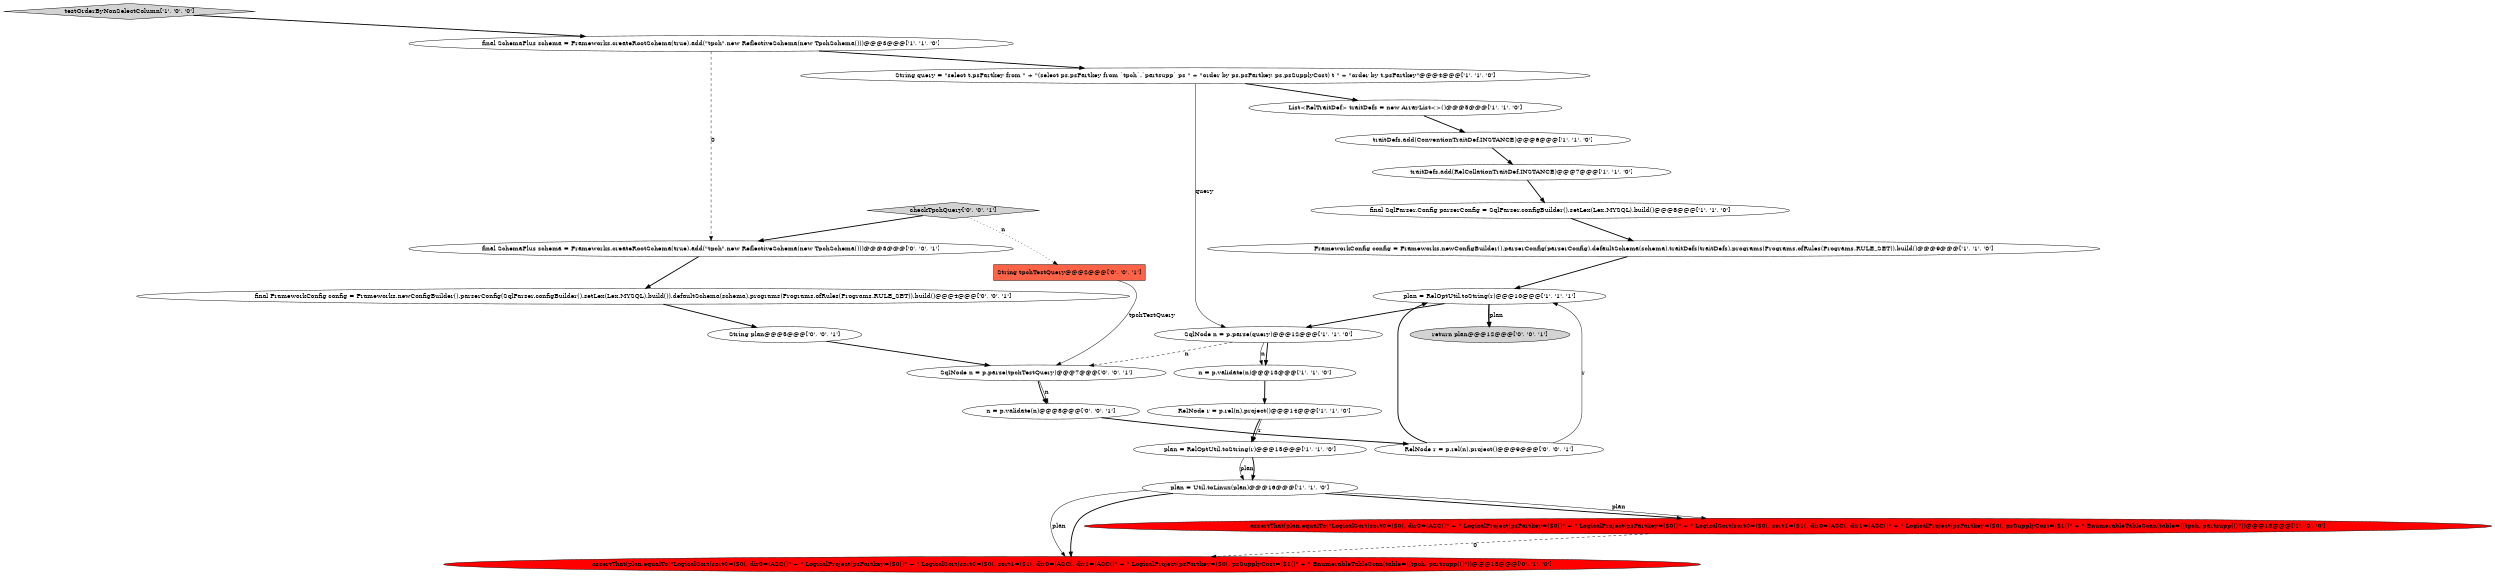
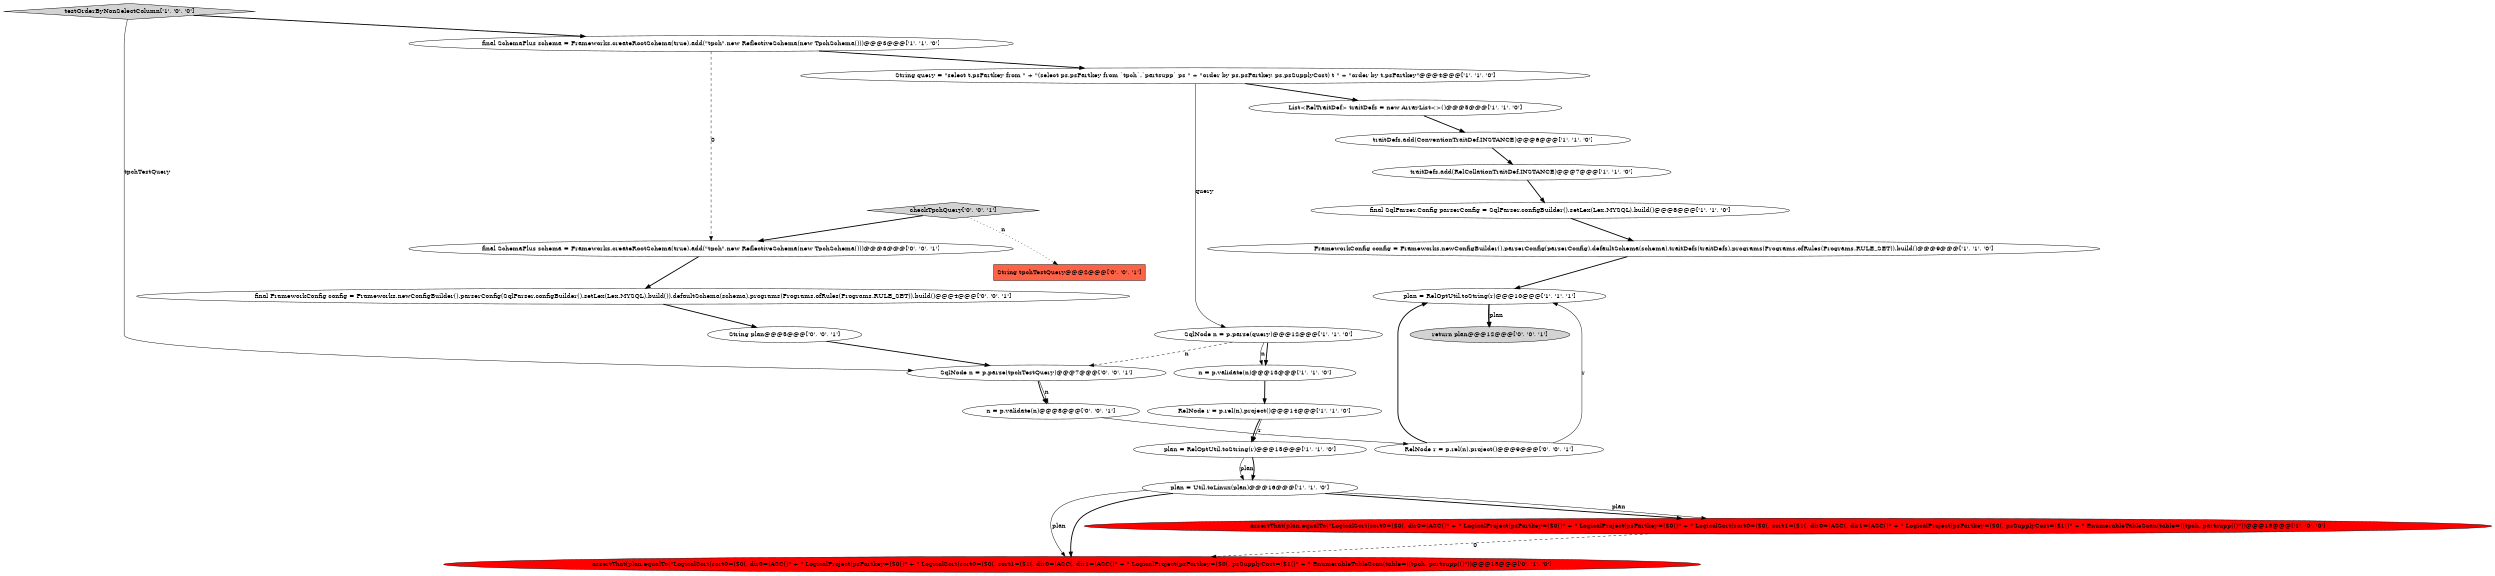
edge "plan = RelOptUtil.toString(r)@@@10@@@['1', '1', '1']" -> "SqlNode n = p.parse(query)@@@12@@@['1', '1', '0']": removed
edge "String tpchTestQuery@@@2@@@['0', '0', '1']" -> "SqlNode n = p.parse(tpchTestQuery)@@@7@@@['0', '0', '1']": now "testOrderByNonSelectColumn['1', '0', '0']" -> "SqlNode n = p.parse(tpchTestQuery)@@@7@@@['0', '0', '1']"
edge "n = p.validate(n)@@@8@@@['0', '0', '1']" -> "RelNode r = p.rel(n).project()@@@9@@@['0', '0', '1']": style bold -> solid
